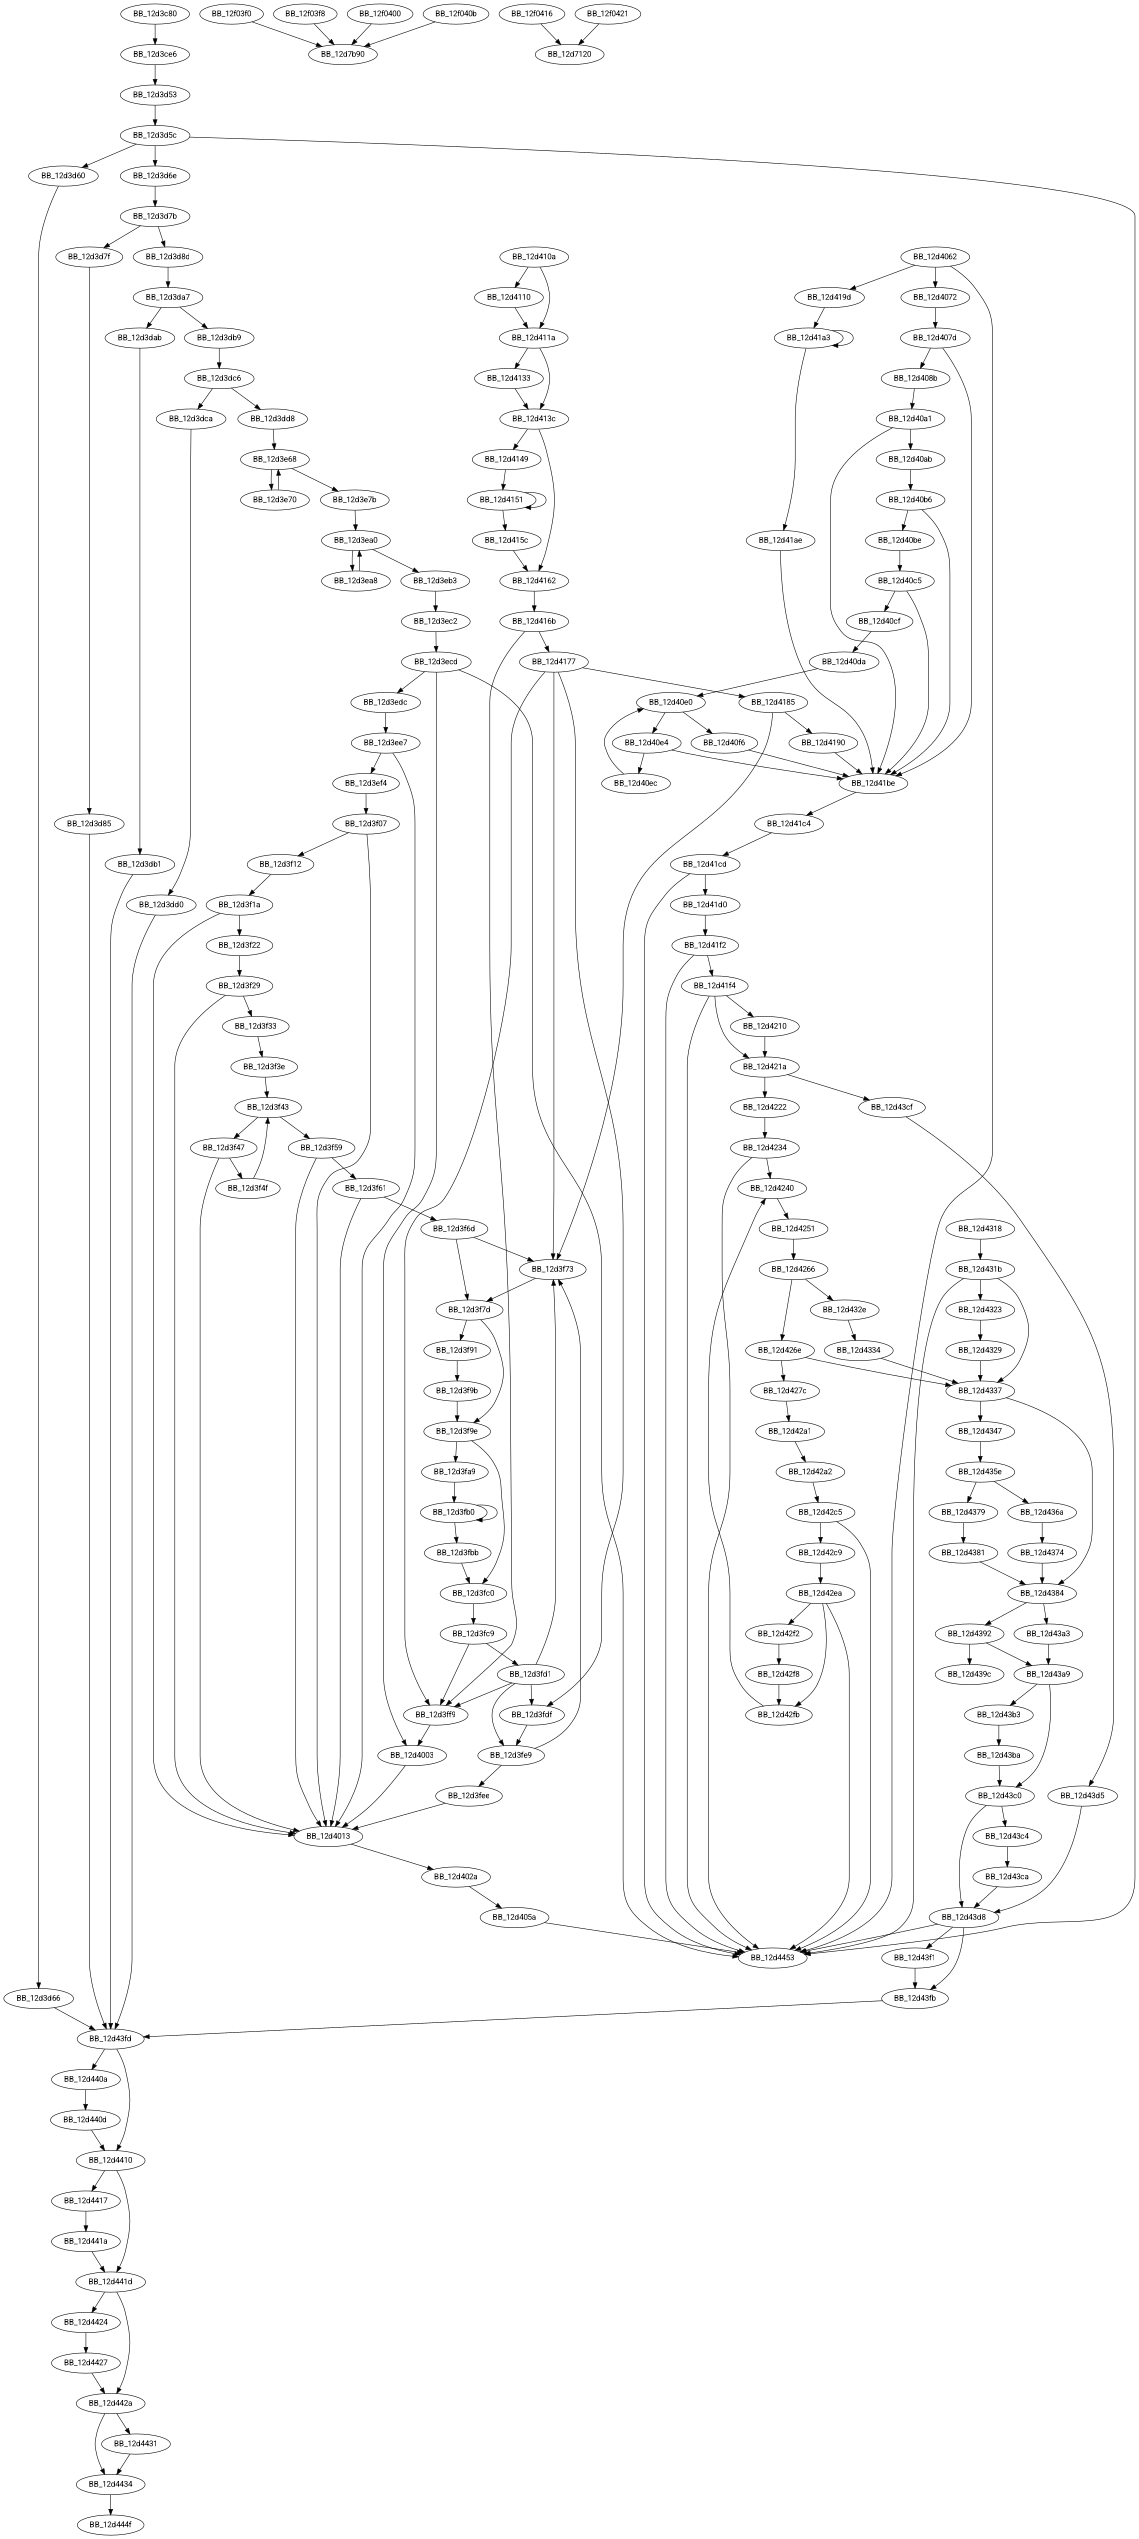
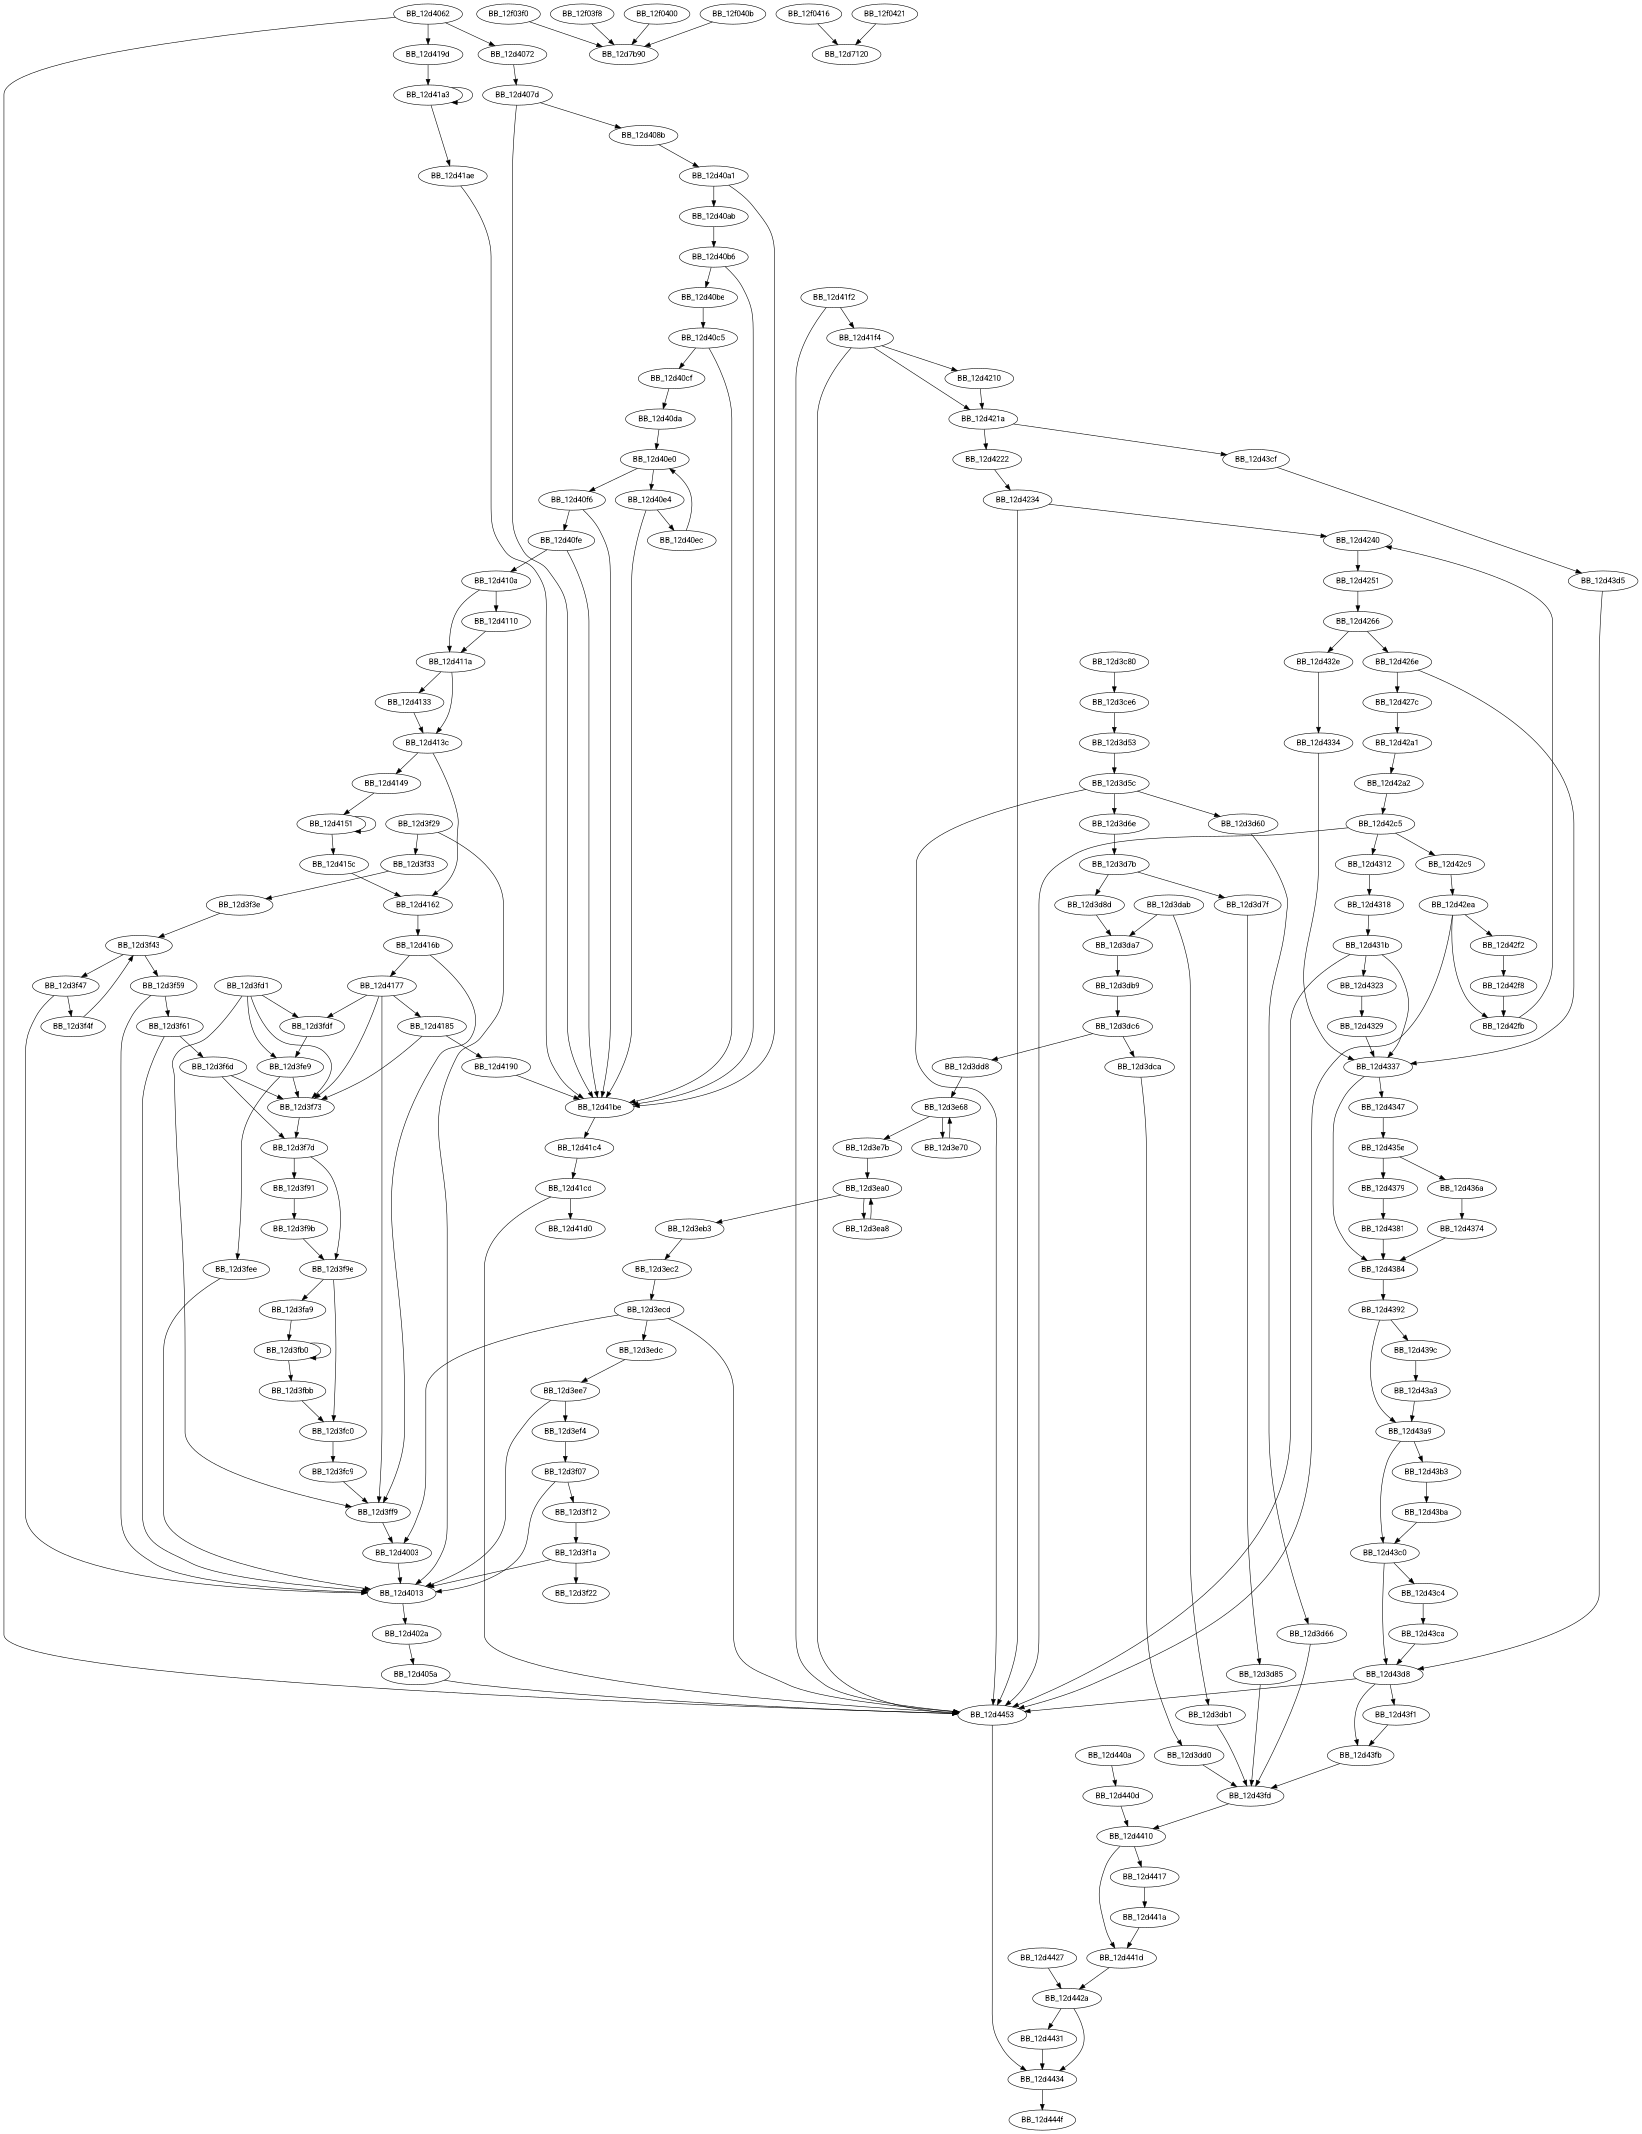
edge "BB_12d3da7" -> "BB_12d3dab": reversed
node "BB_12d40fe": added
node "BB_12d4312": added
edge "BB_12d41d0" -> "BB_12d41f2": removed
edge "BB_12d3f22" -> "BB_12d3f29": removed
edge "BB_12d4384" -> "BB_12d43a3": now "BB_12d439c" -> "BB_12d43a3"
edge "BB_12d3fc9" -> "BB_12d3fd1": removed
edge "BB_12d4453" -> "BB_12d4434": added
edge "BB_12d43fd" -> "BB_12d440a": removed
node "BB_12d4424": removed
